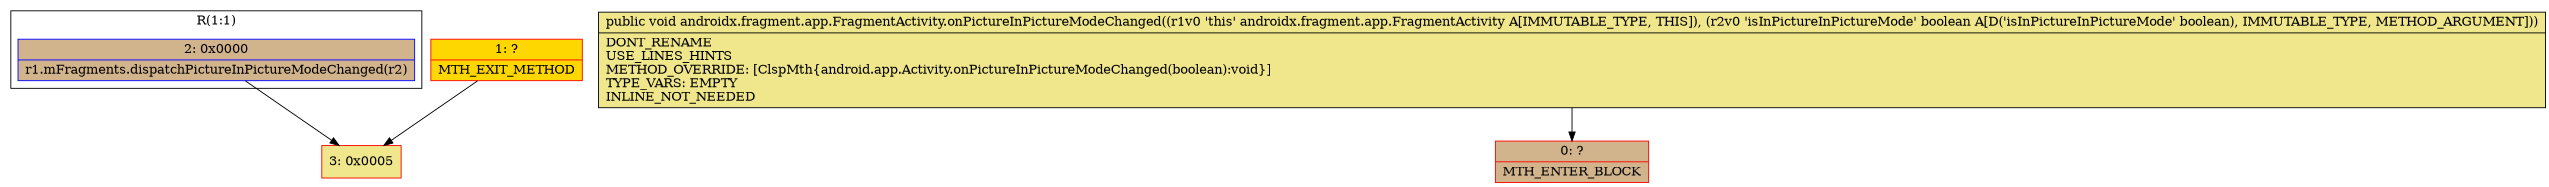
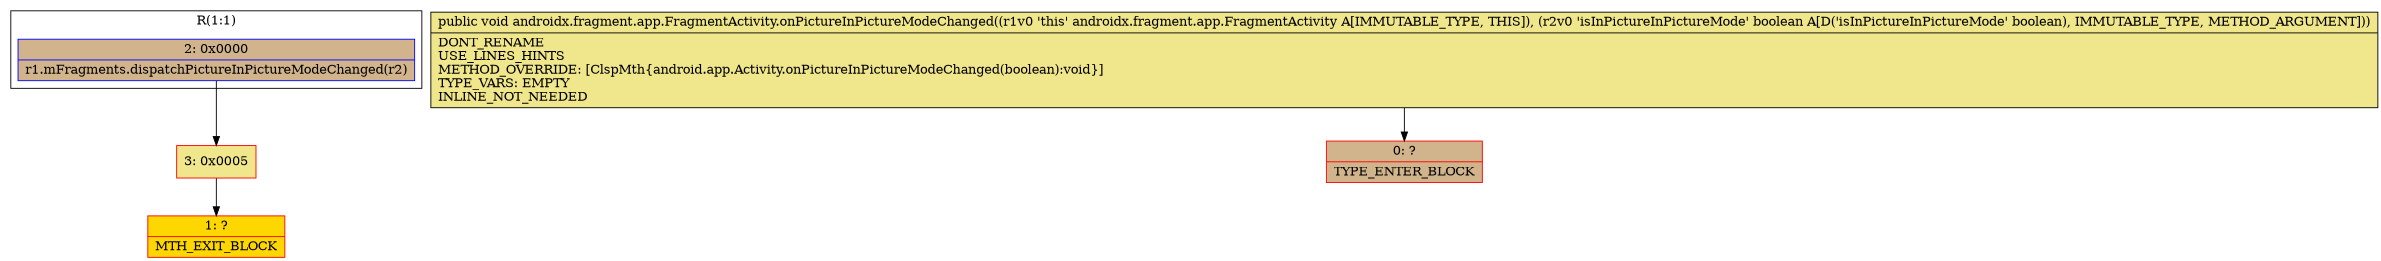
node "1: ?": text "MTH_EXIT_METHOD" -> "MTH_EXIT_BLOCK"
edge "1: ?" -> "3: 0x0005": reversed
node "0: ?": text "MTH_ENTER_BLOCK" -> "TYPE_ENTER_BLOCK"
